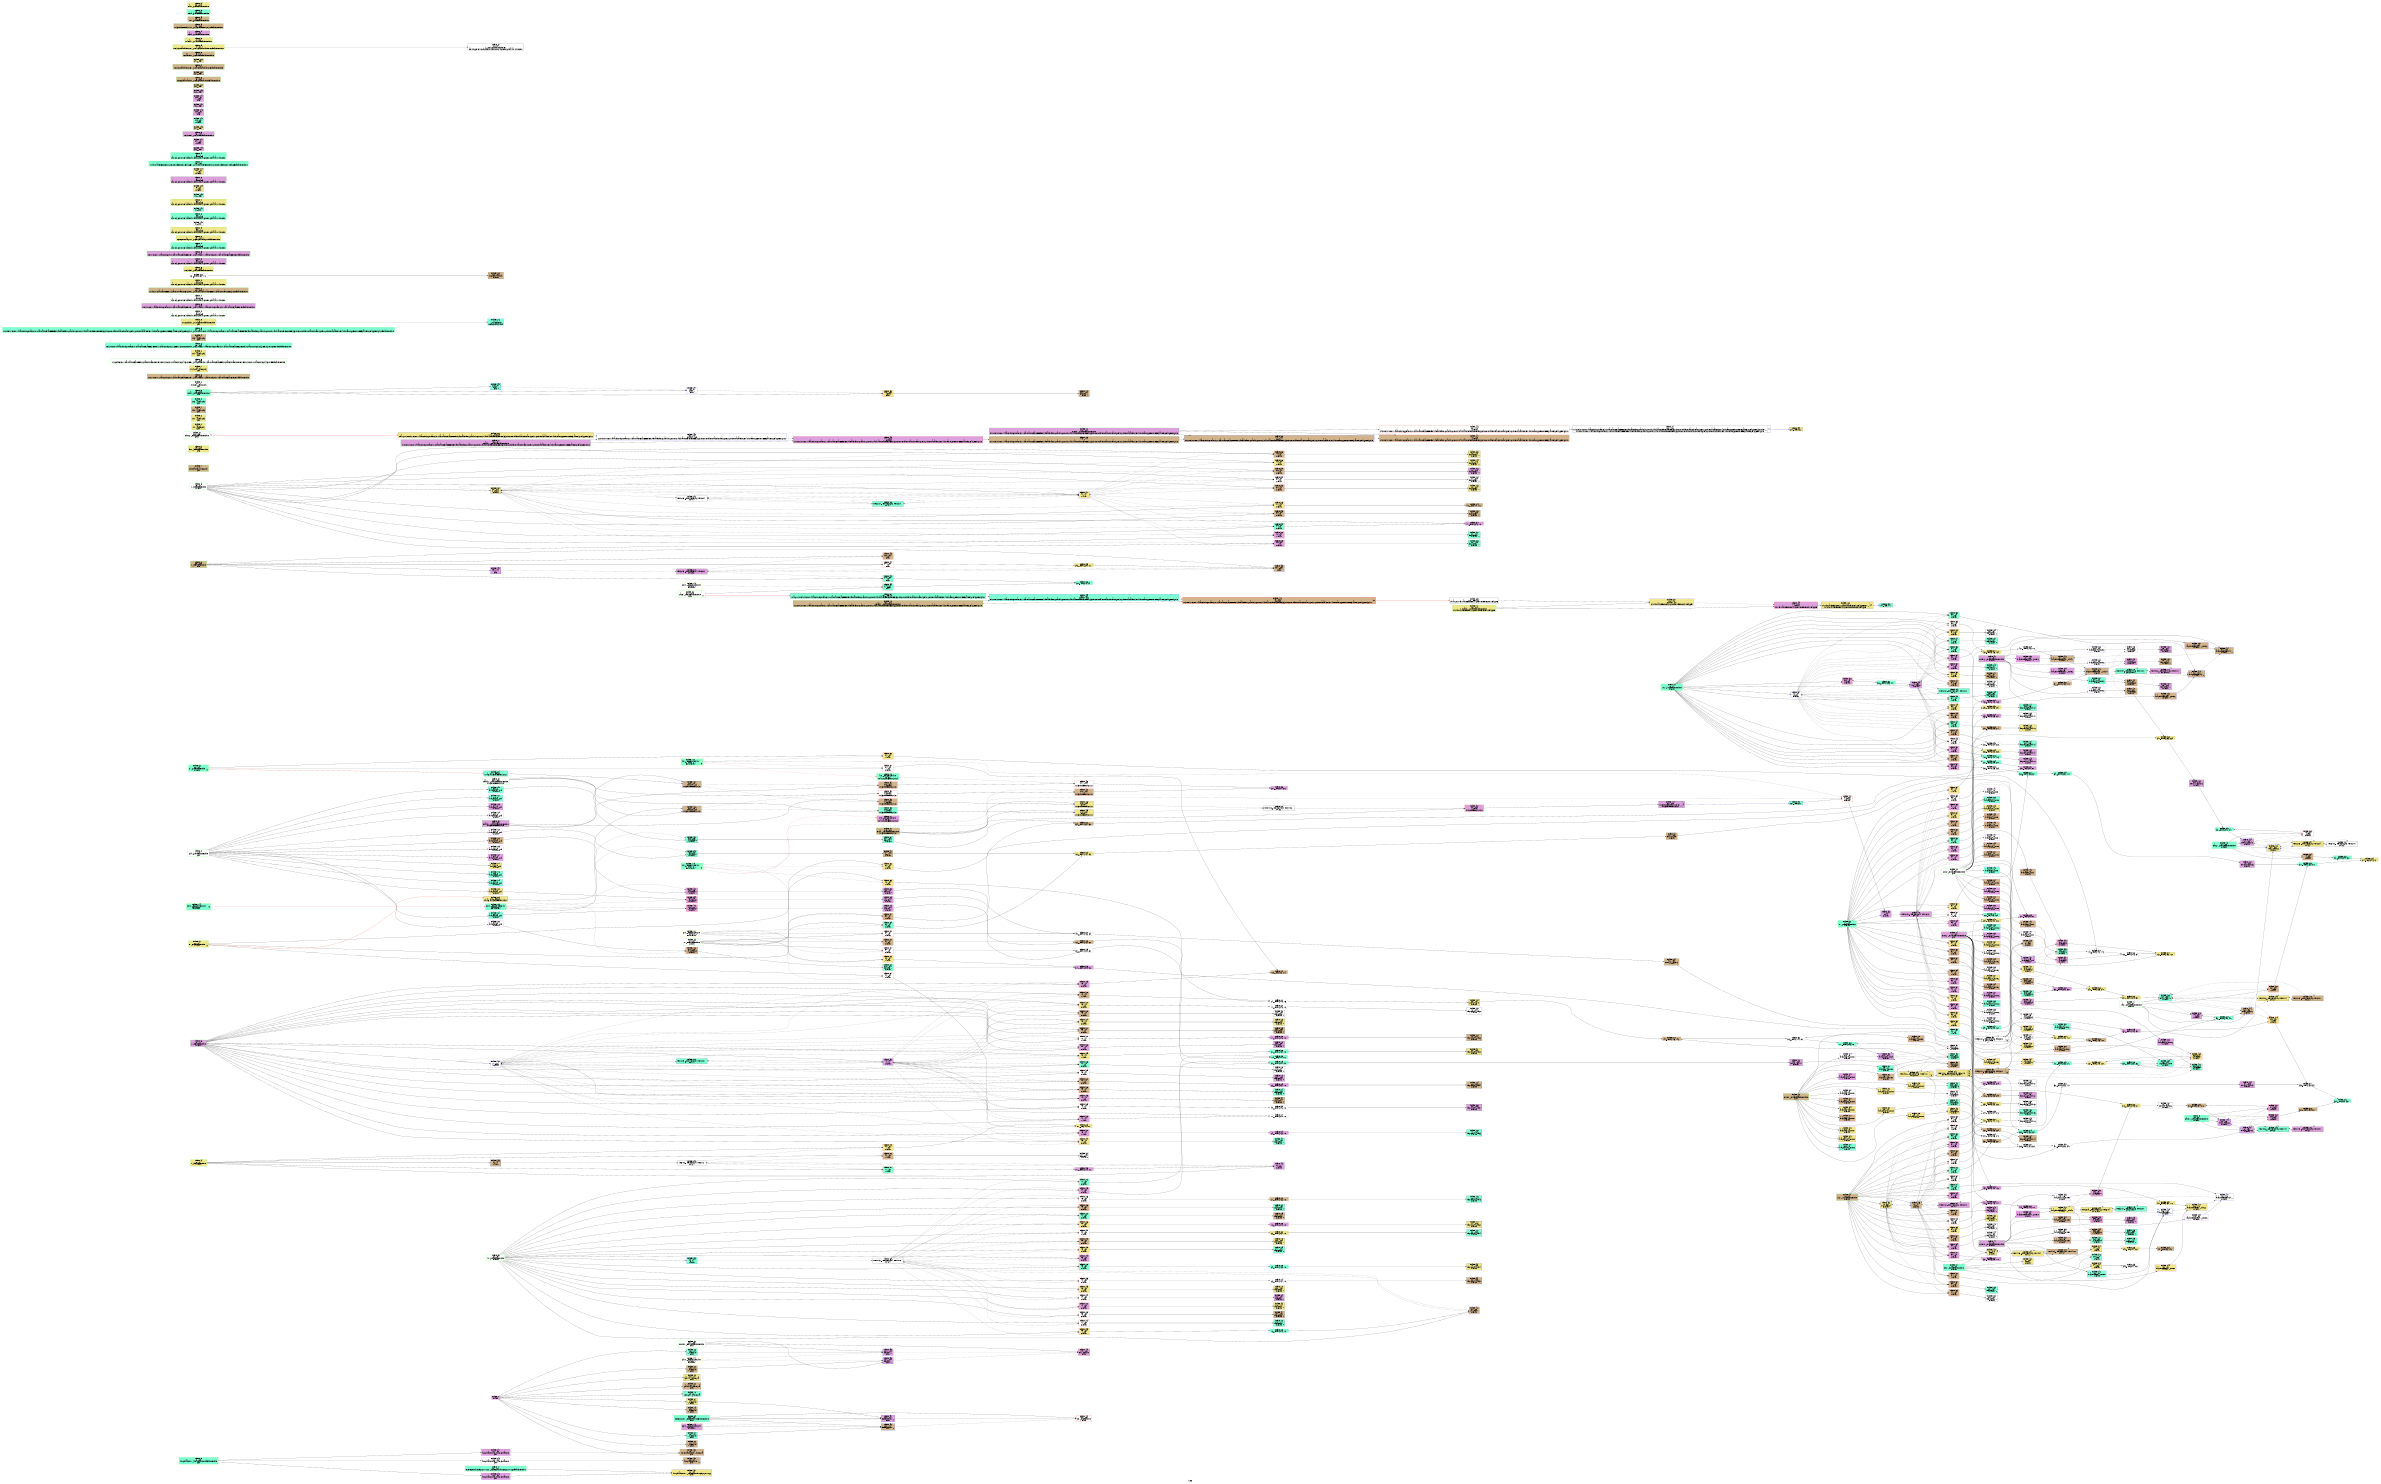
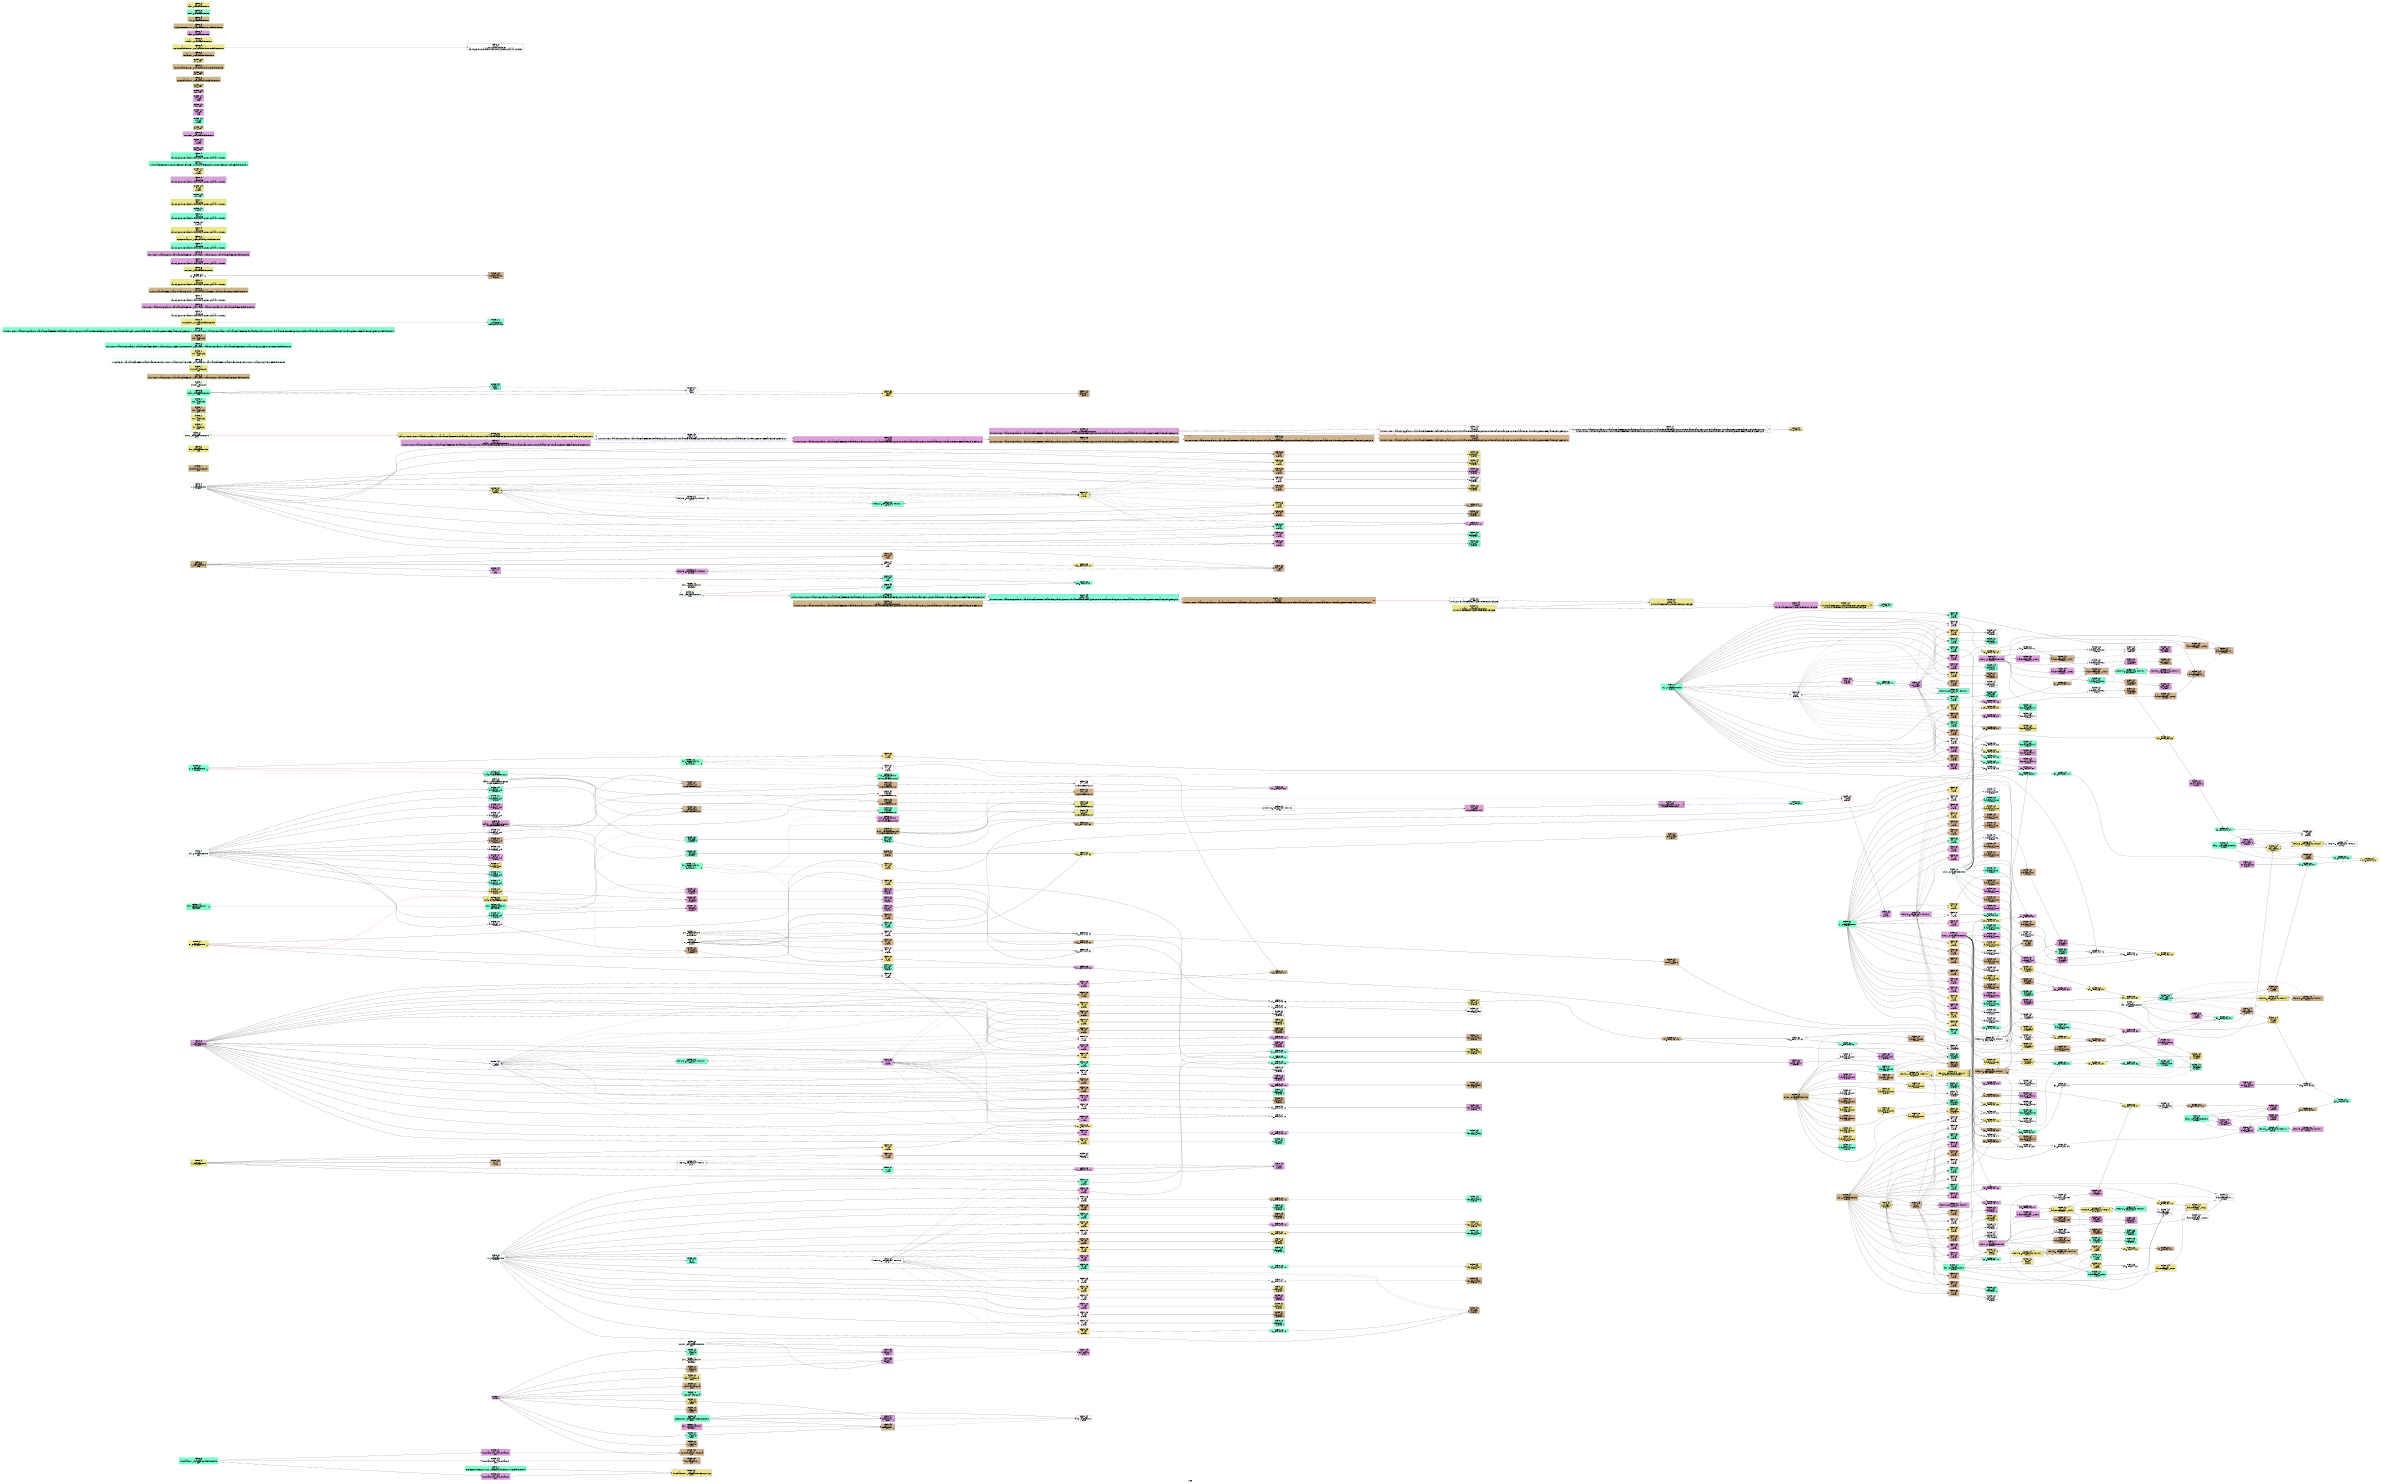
node "NodeID: 144": text "_Z4evalv" -> "_Z4arraydecay"
node "NodeID: 624": fillcolor plum -> aquamarine
